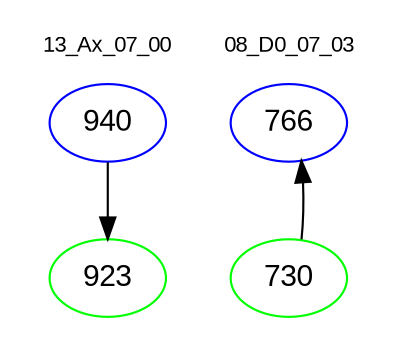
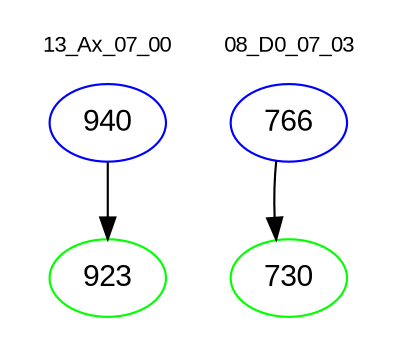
edge "730" -> "766": reversed
